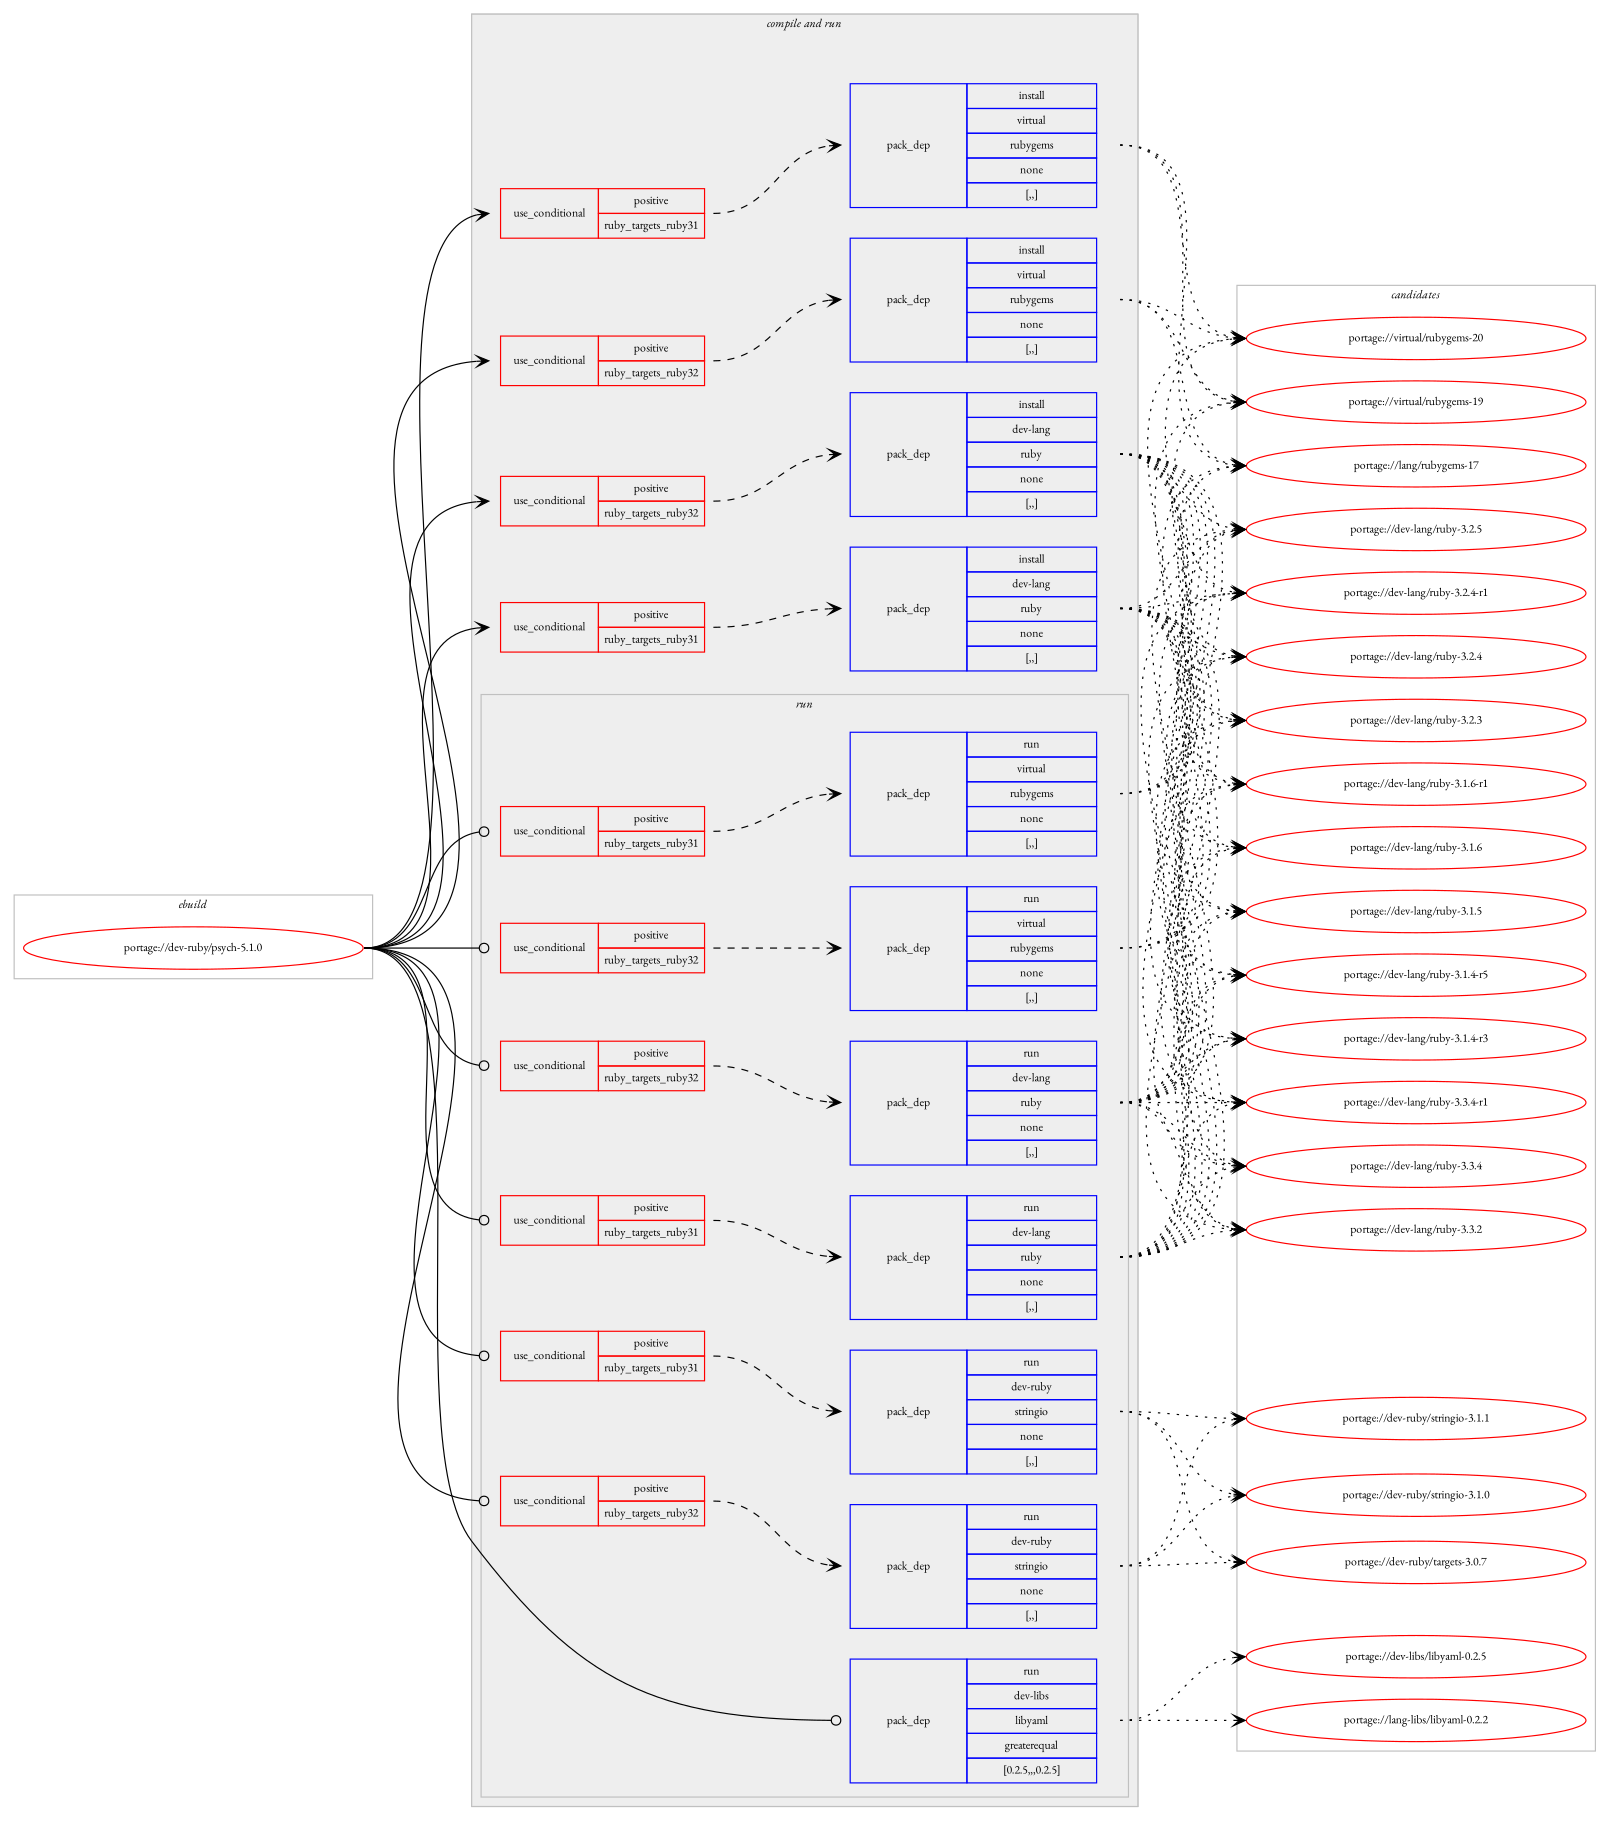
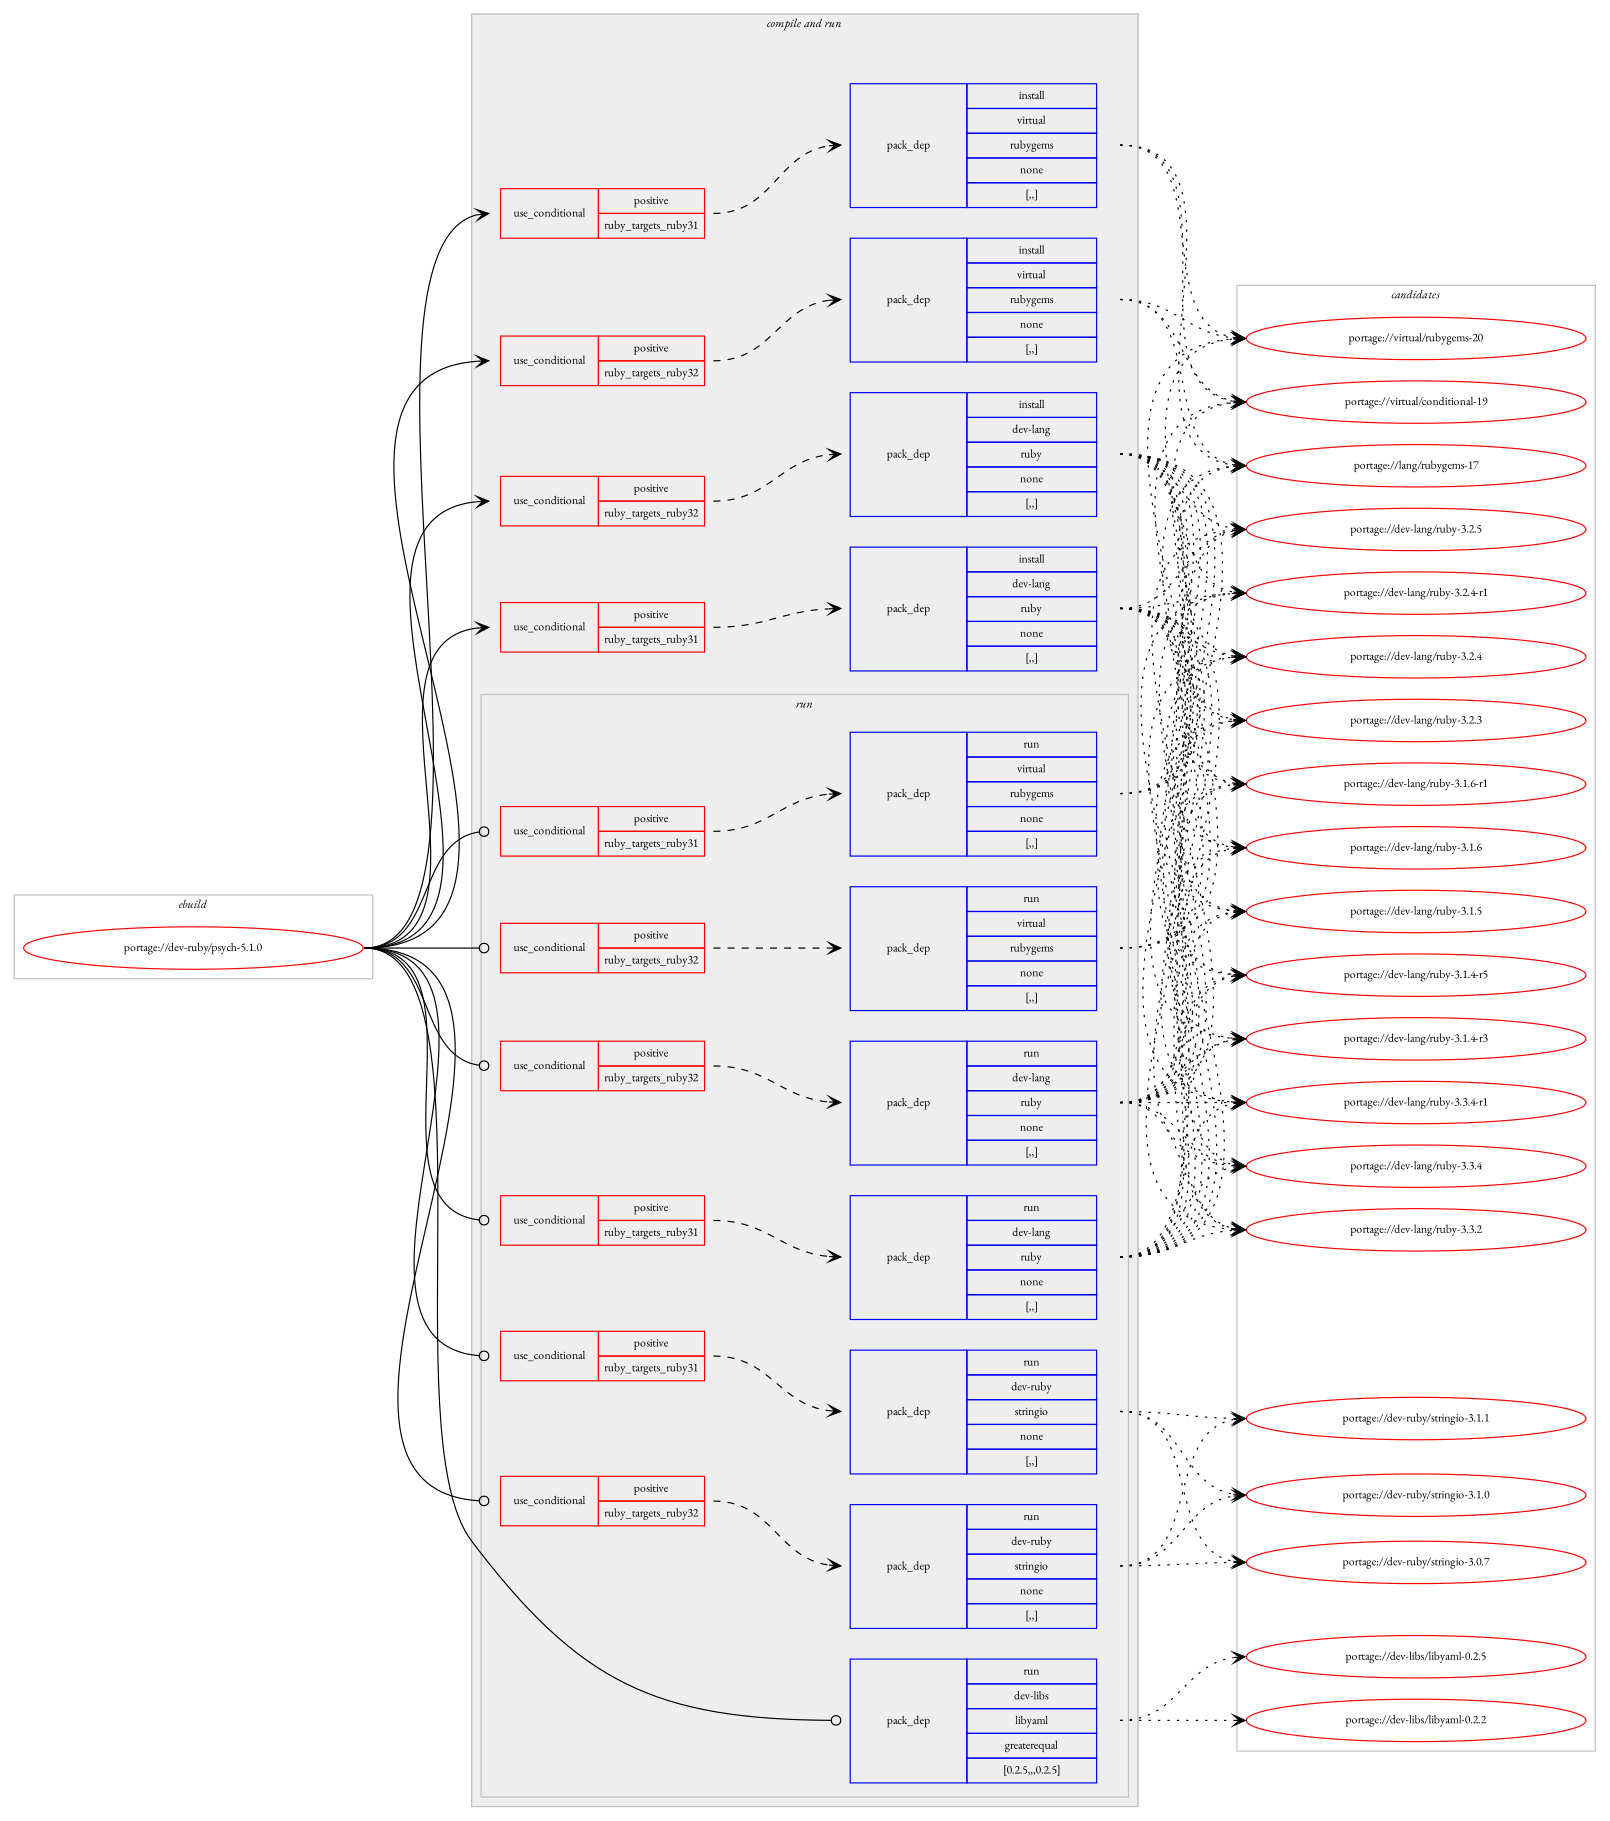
node "portage://virtual/rubygems-19": label "portage://virtual/rubygems-19" -> "portage://virtual/conditional-19"
node "portage://dev-ruby/targets-3.0.7": label "portage://dev-ruby/targets-3.0.7" -> "portage://dev-ruby/stringio-3.0.7"
node "portage://lang-libs/libyaml-0.2.2": label "portage://lang-libs/libyaml-0.2.2" -> "portage://dev-libs/libyaml-0.2.2"
